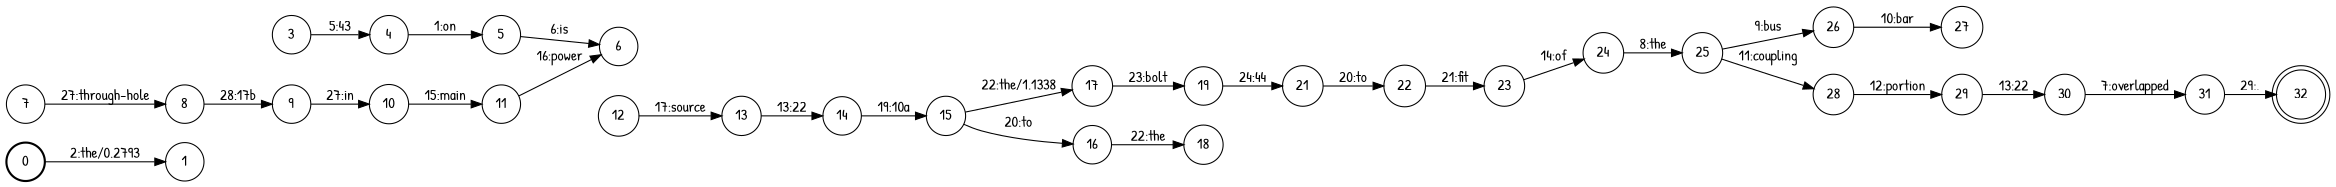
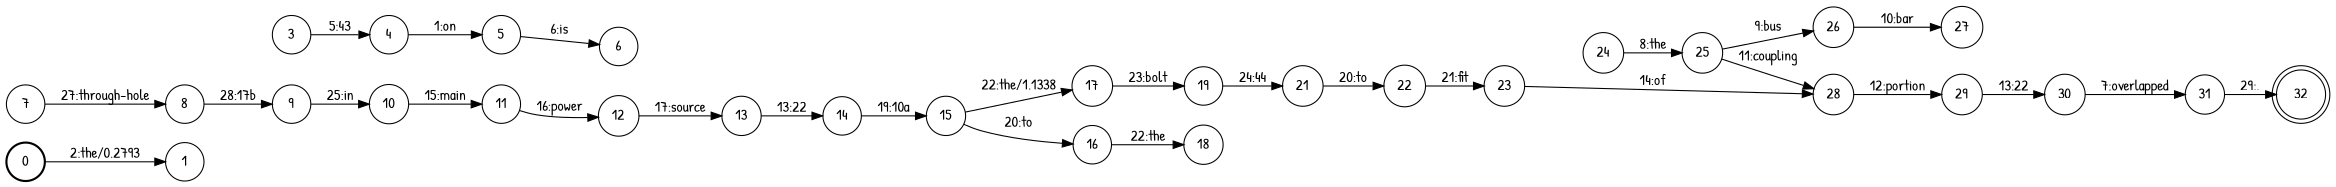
edge "23" -> "24": now "23" -> "28"
edge "11" -> "6": now "11" -> "12"
edge "9" -> "10": label "27:in" -> "25:in"
